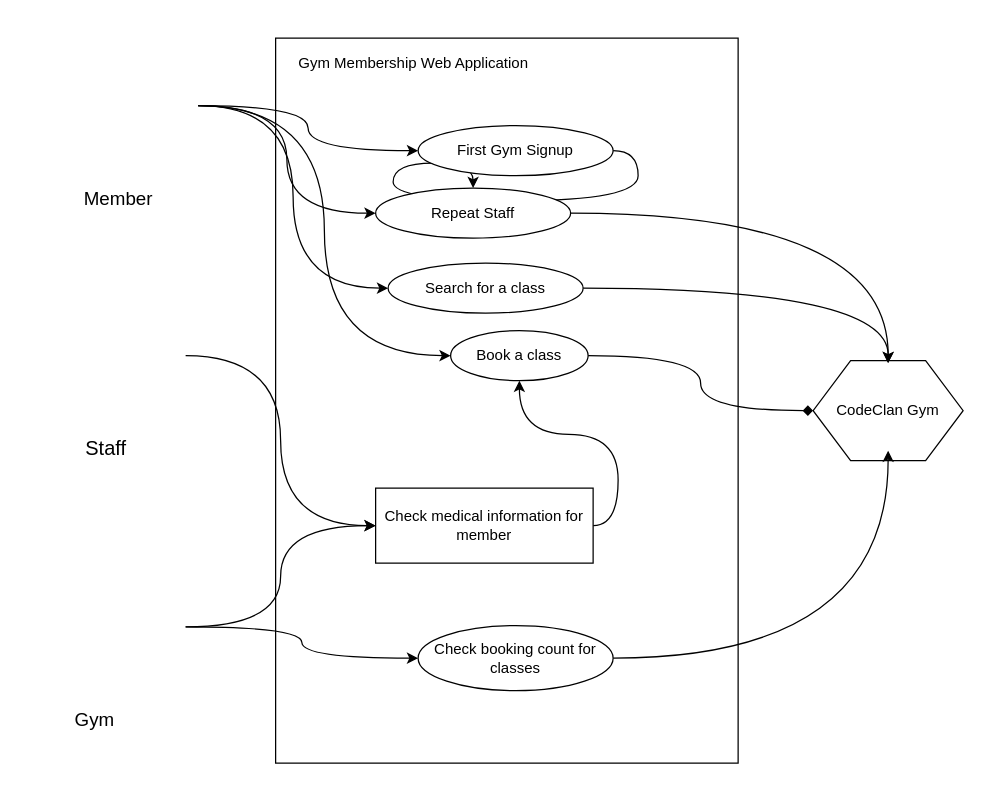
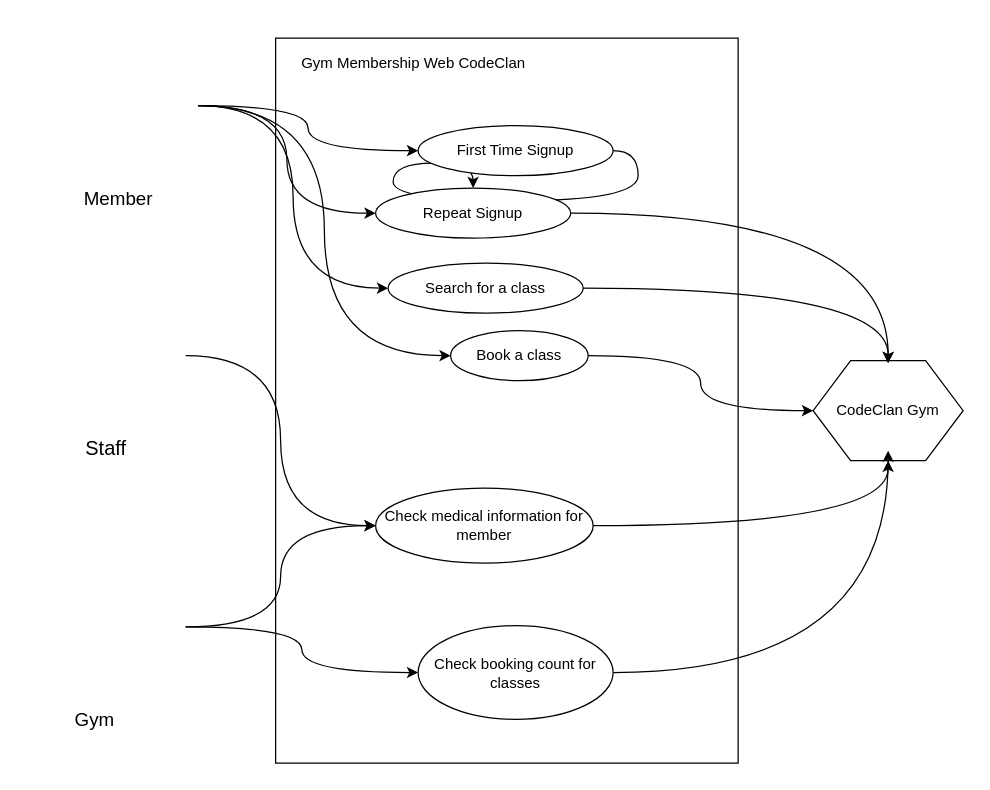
node "Gym Membership Web Application": label "Gym Membership Web Application" -> "Gym Membership Web CodeClan"
node "First Gym Signup": label "First Gym Signup" -> "First Time Signup"
node "Repeat Staff": label "Repeat Staff" -> "Repeat Signup"
edge "Book a class" -> "CodeClan Gym": arrowhead diamond -> classic
edge "Check medical information for member" -> "Book a class": now "Check medical information for member" -> "CodeClan Gym"
node "Check medical information for member": shape rectangle -> ellipse
node "Check booking count for classes": size 195x65 -> 195x94
